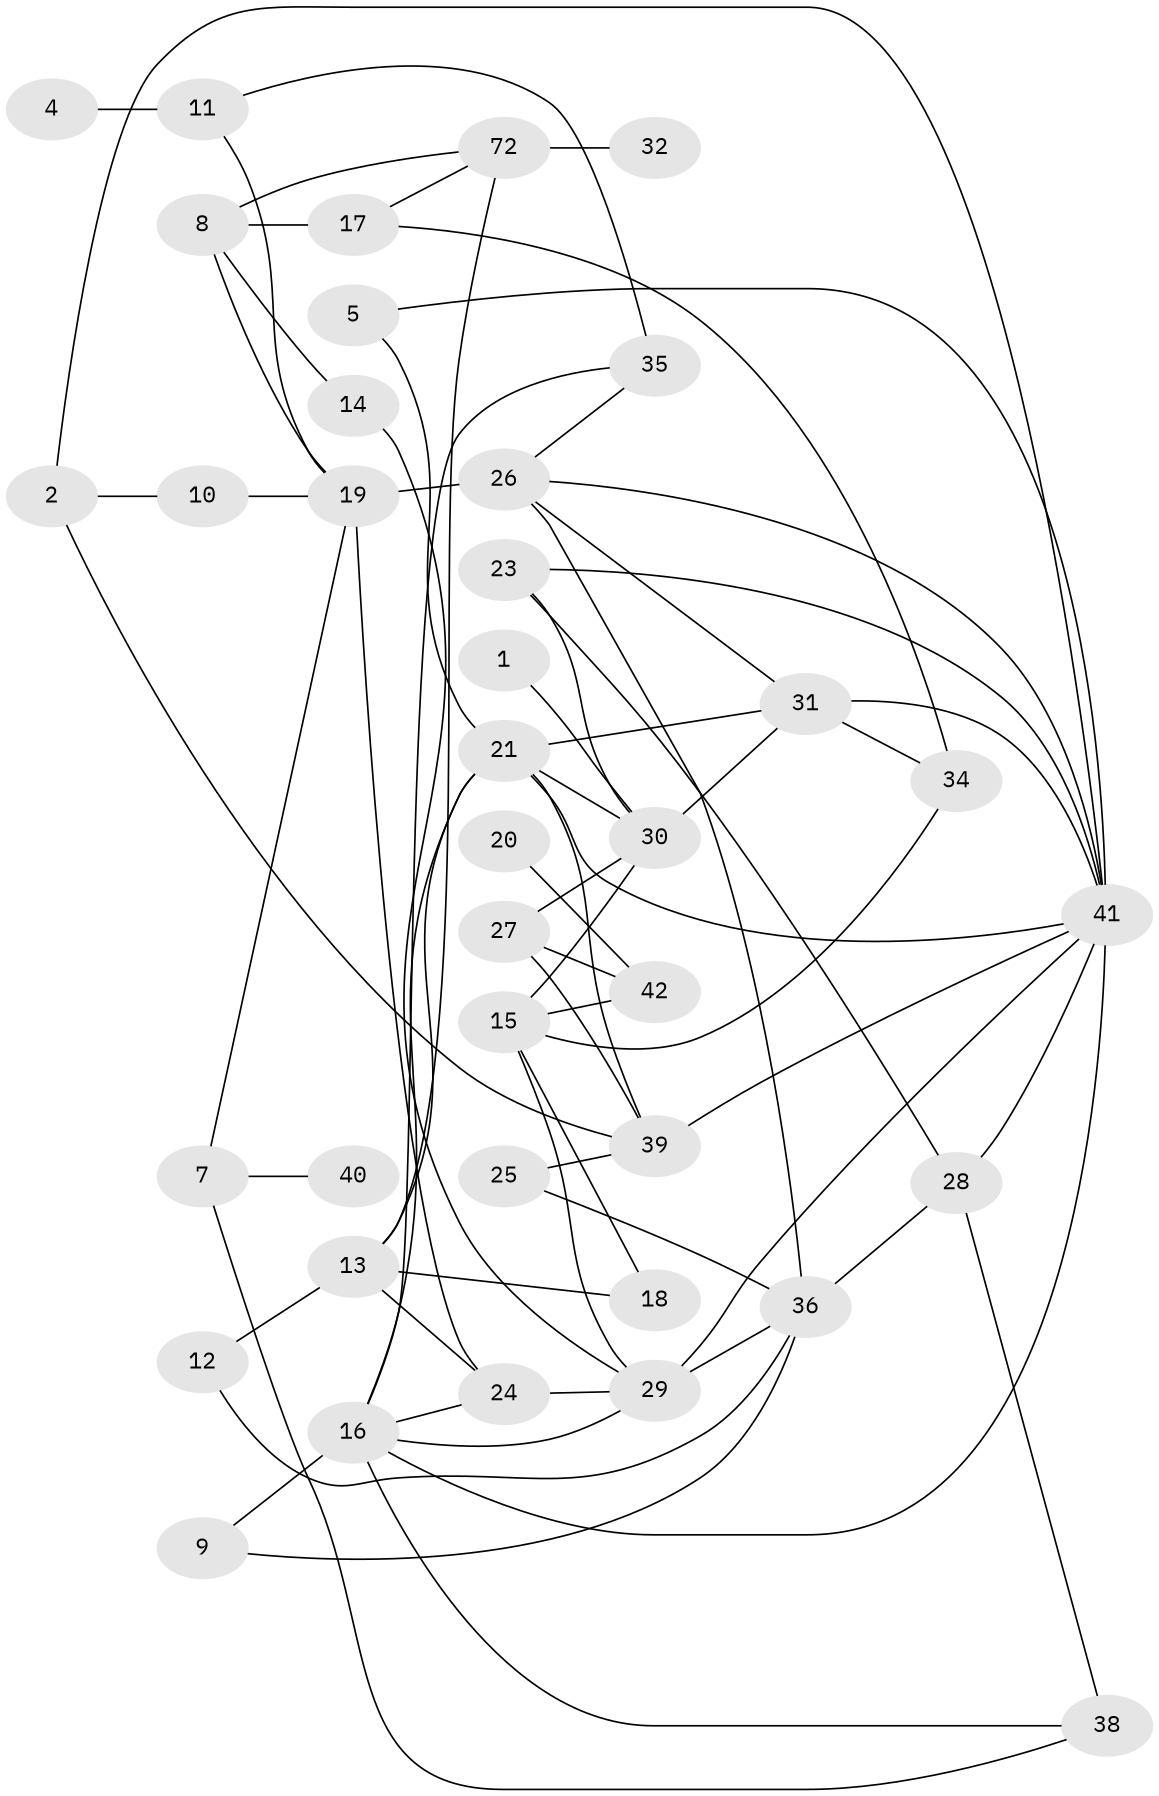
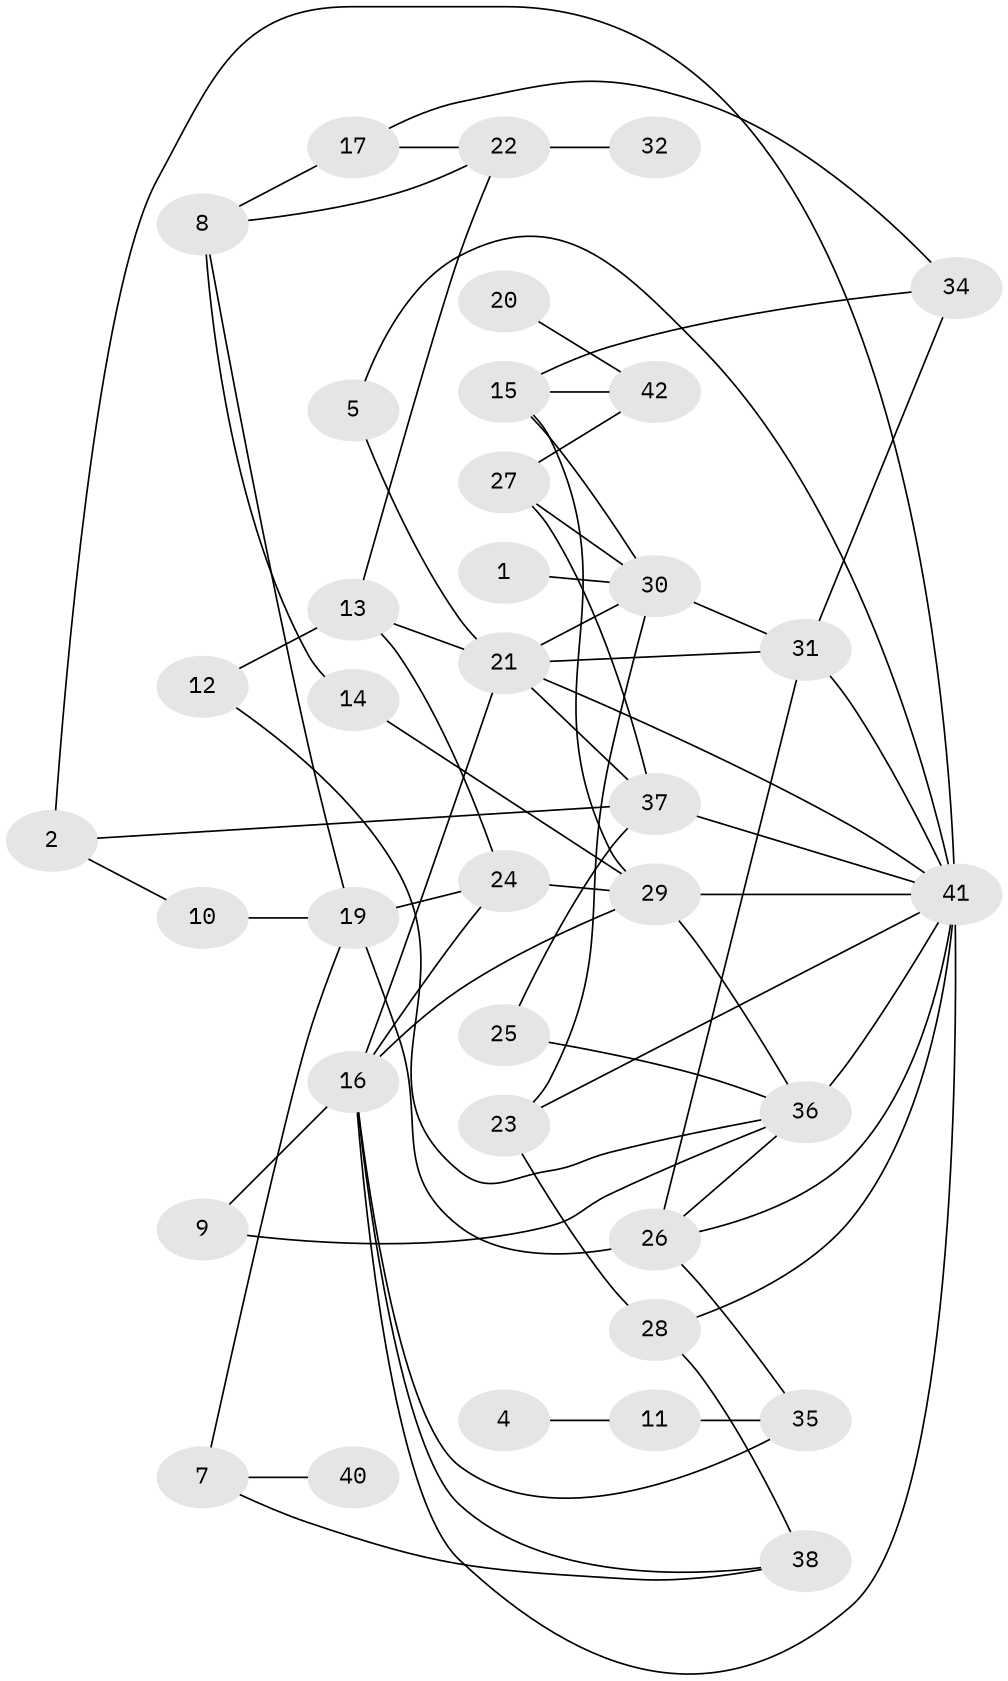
node "72": label "72" -> "22"
edge "11" -- "19": removed
node "39": label "39" -> "37"
edge "28" -- "36": now "41" -- "36"
node "18": removed
